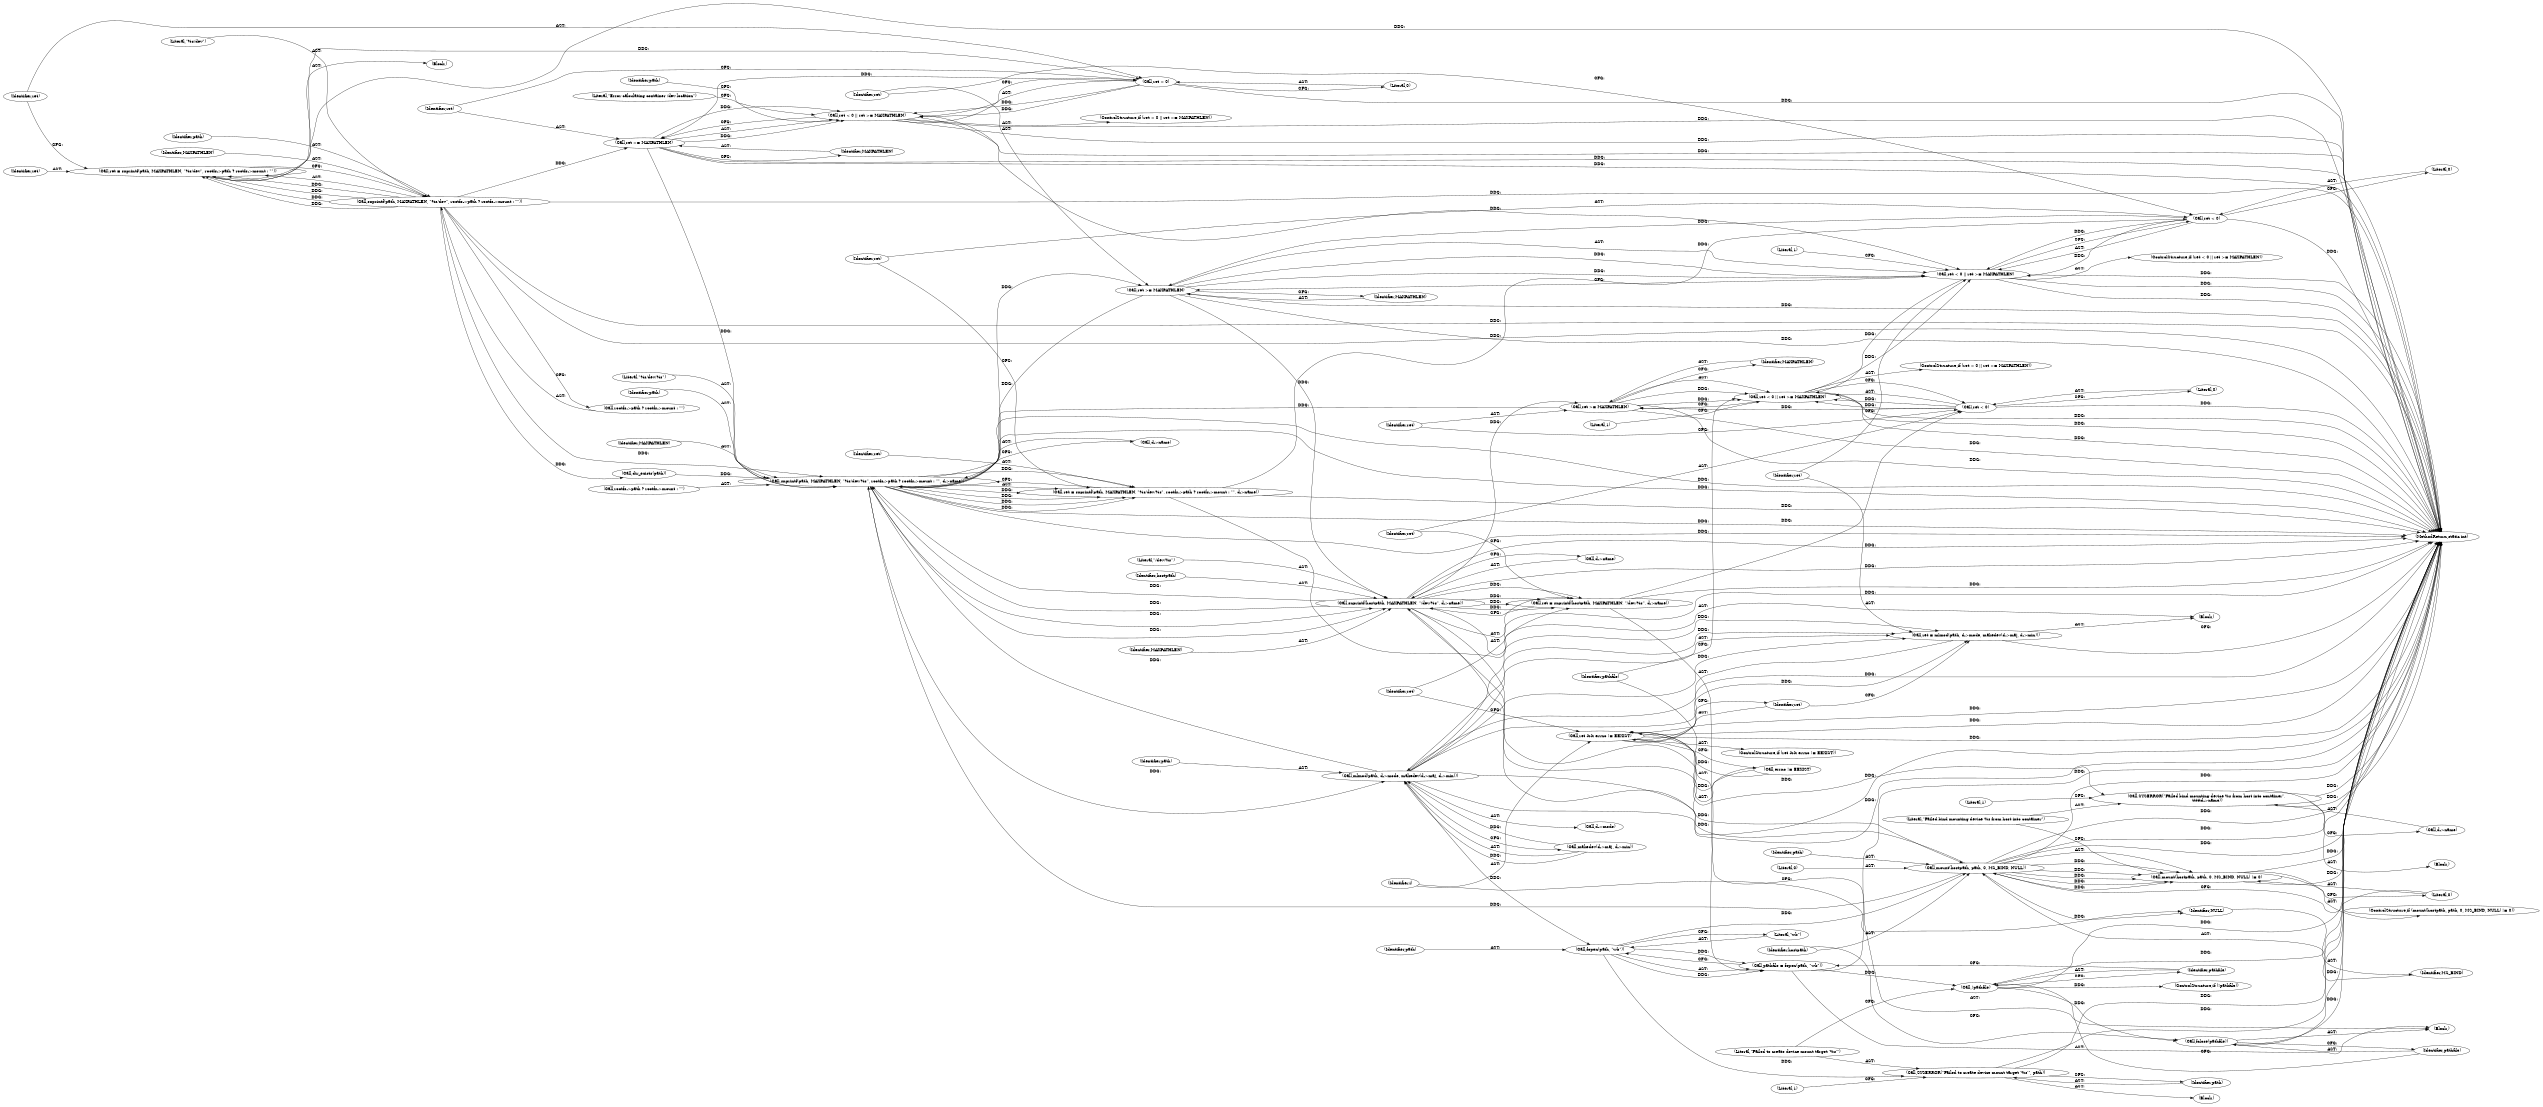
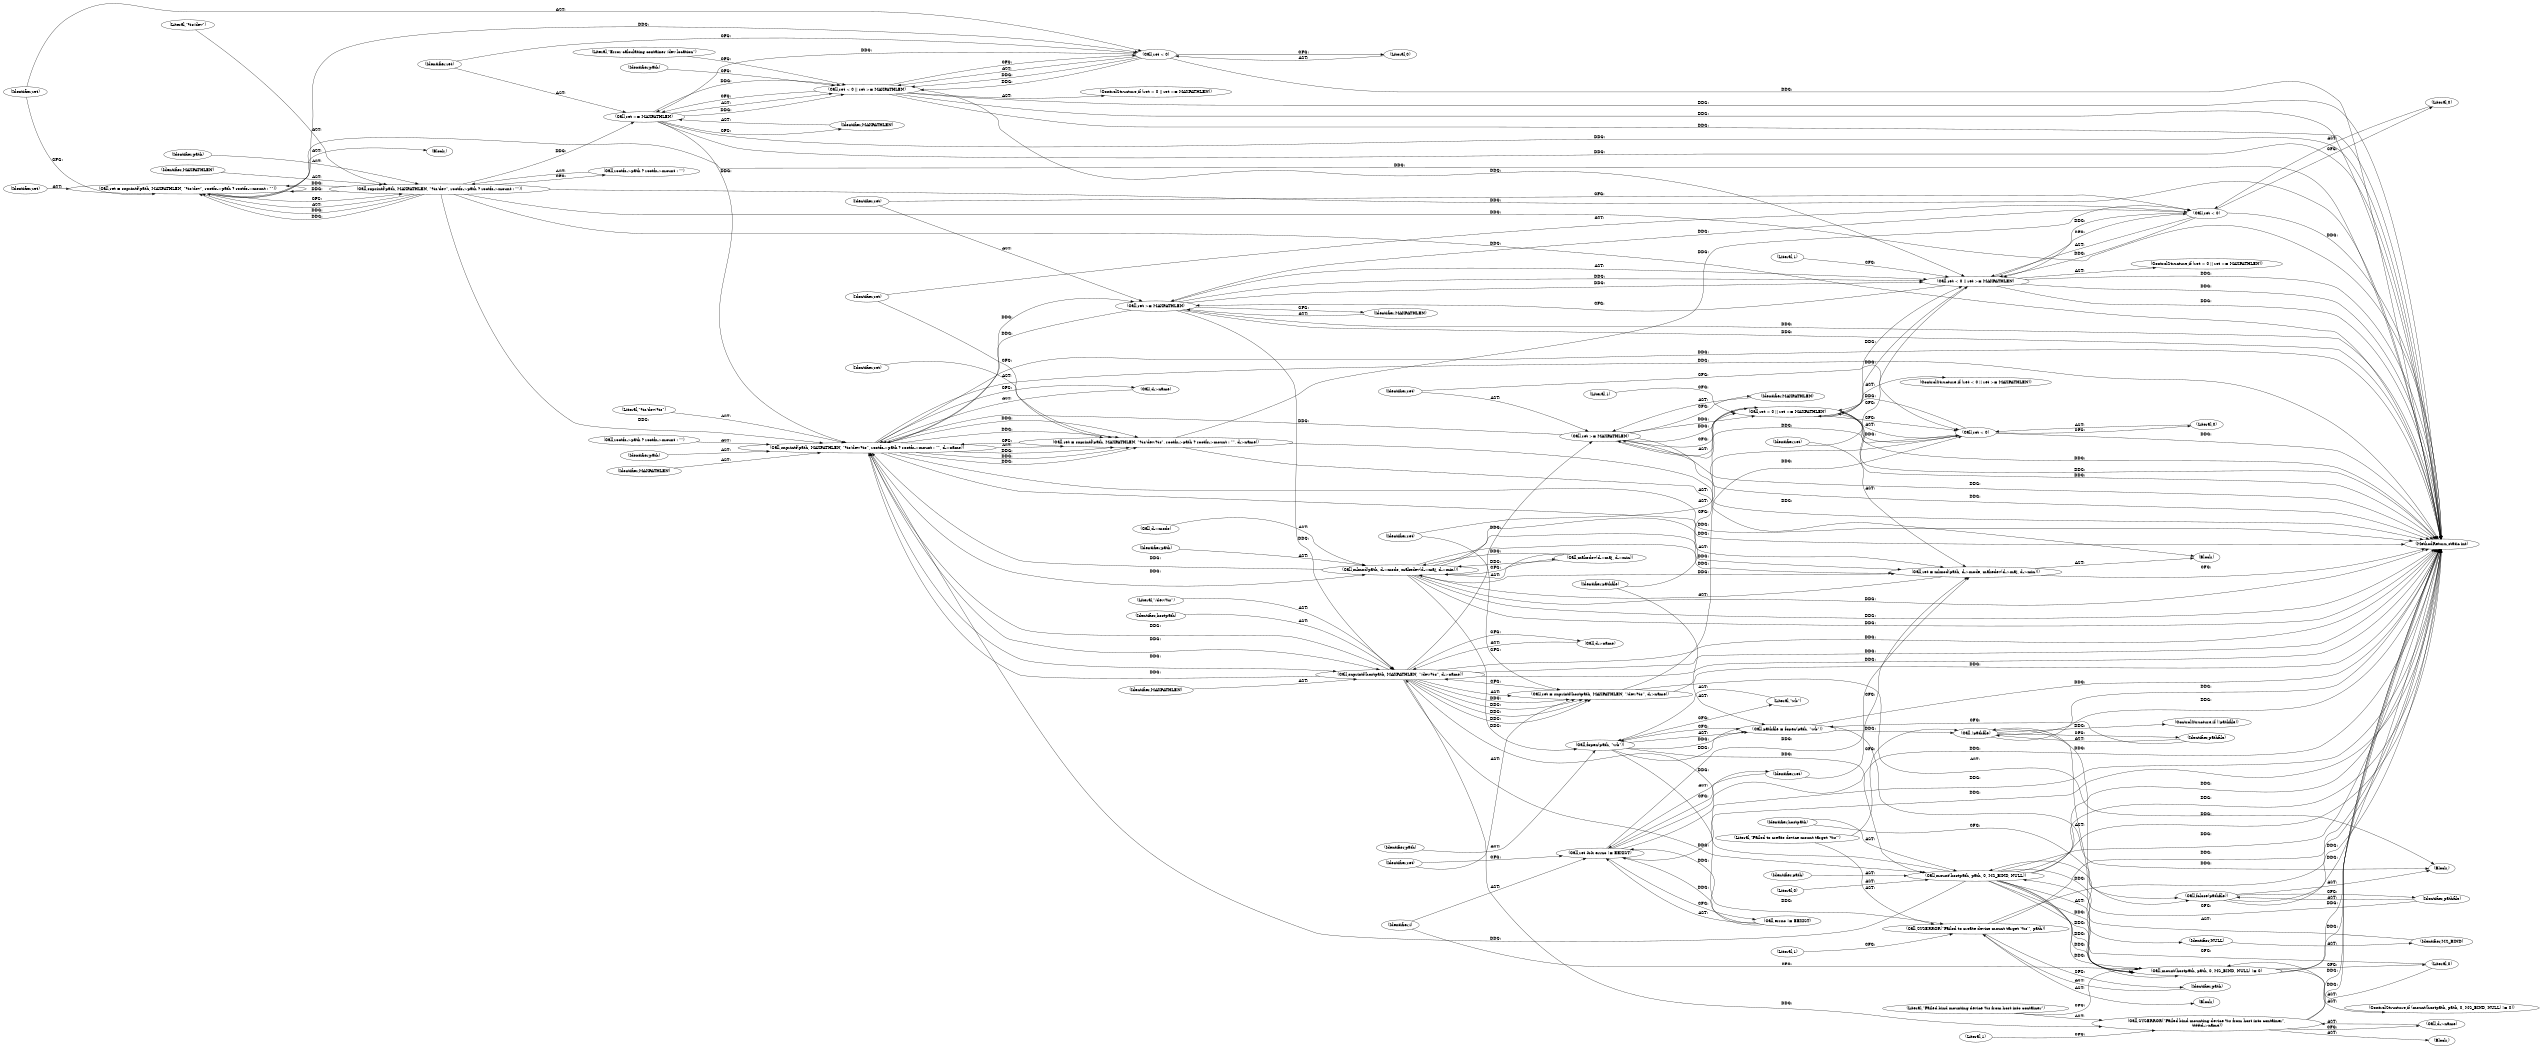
node "(Call,dir_exists(path))": removed
node "(ControlStructure,if (ret && errno != EEXIST))": removed
edge "(Call,mknod(path, d->mode, makedev(d->maj, d->min)))" -> "(Call,d->mode)": reversed
edge "(Identifier,i)" -> "(Identifier,NULL)": now "(Identifier,i)" -> "(Call,mount(hostpath, path, 0, MS_BIND, NULL) != 0)"
